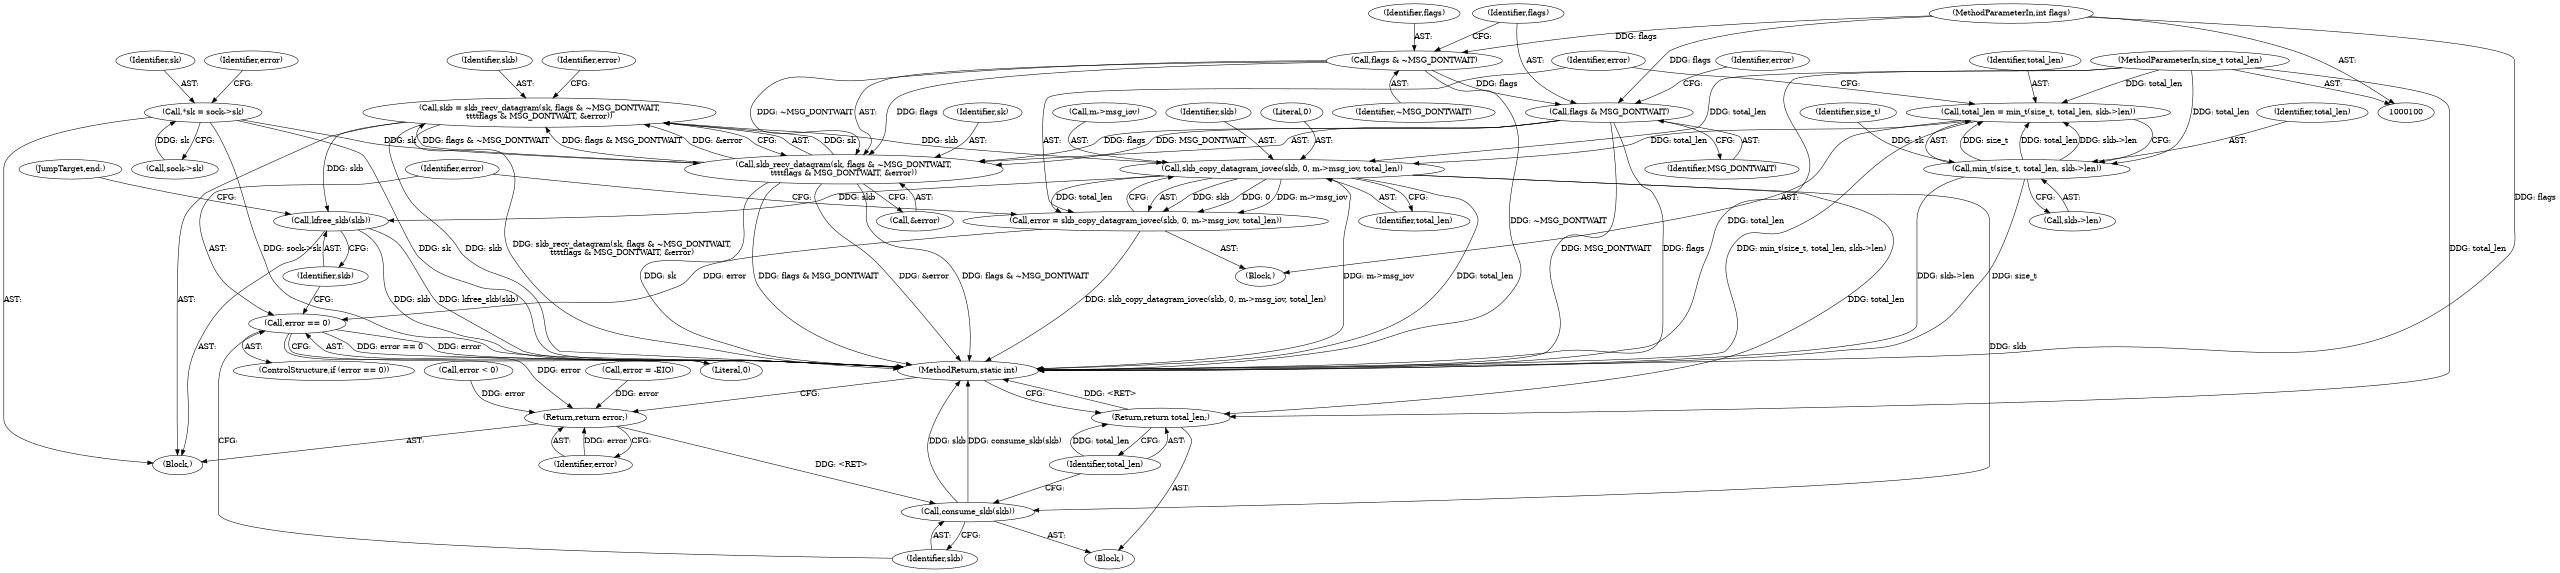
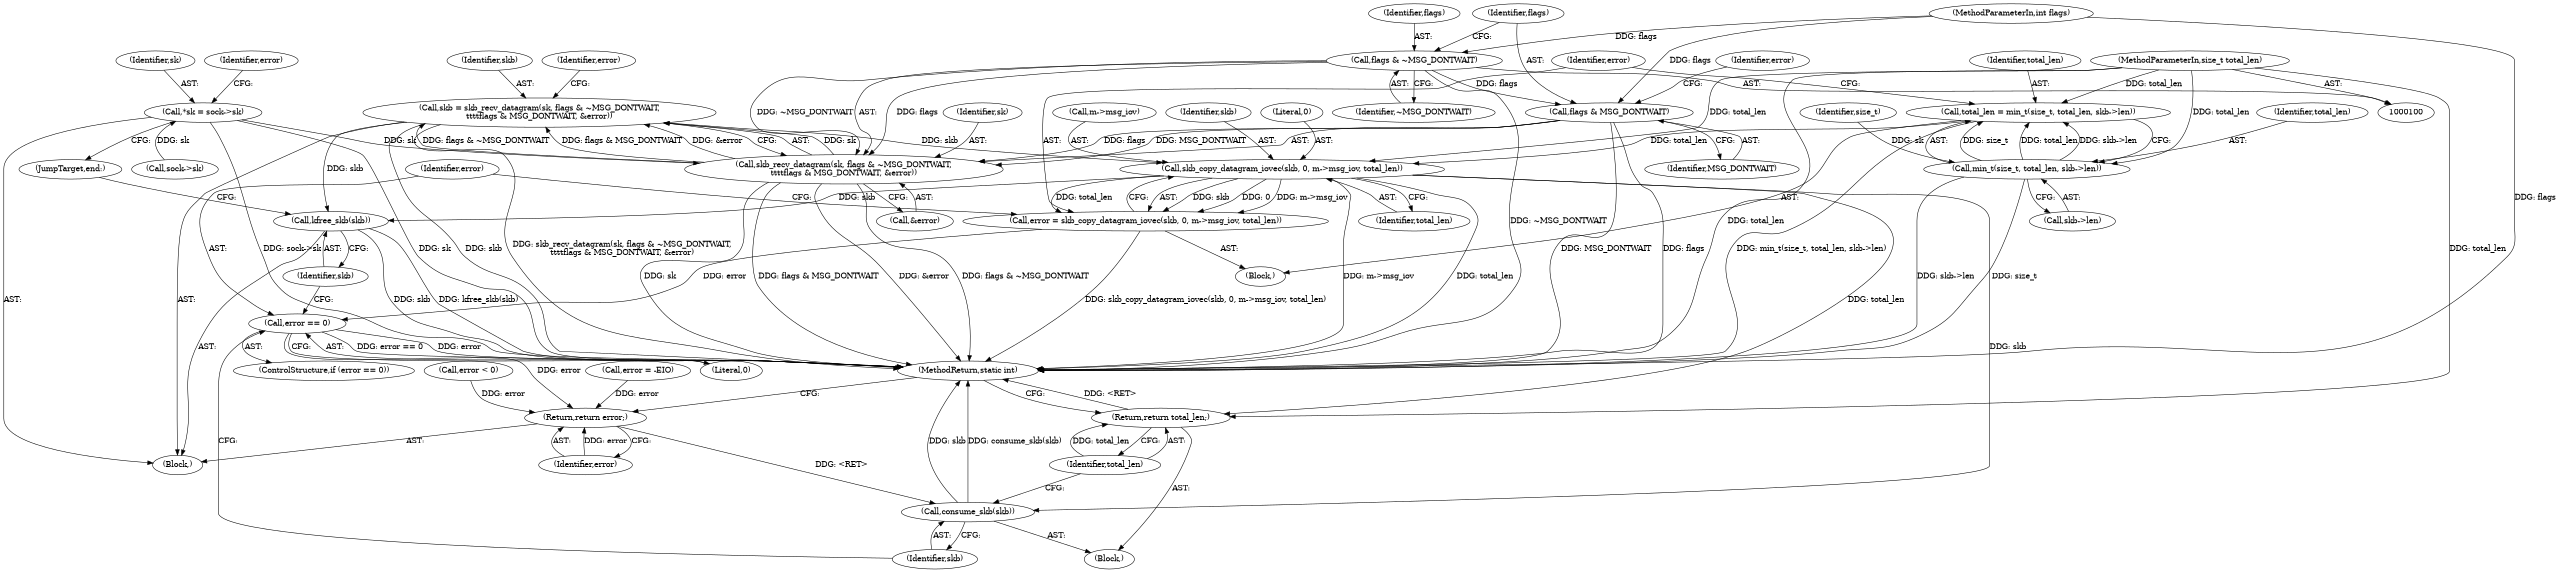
edge "(MethodParameterIn,int flags)" -> "1000100": now "(Call,flags & ~MSG_DONTWAIT)" -> "1000100"
edge "(Call,flags & ~MSG_DONTWAIT)" -> "(Identifier,~MSG_DONTWAIT)": added, label "CFG:"
edge "(Call,*sk = sock->sk)" -> "(Call,sock->sk)": now "(Call,*sk = sock->sk)" -> "(JumpTarget,end:)"
